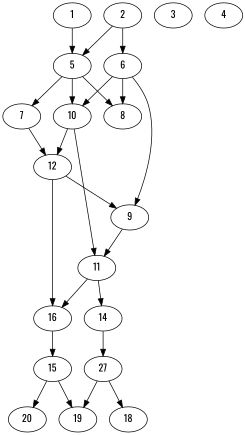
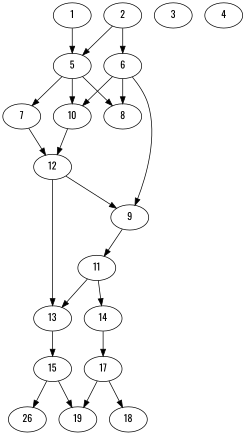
edge "10" -> "11": removed
node "16": label "16" -> "13"
node "27": label "27" -> "17"
node "20": label "20" -> "26"
